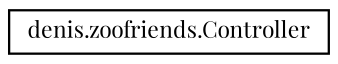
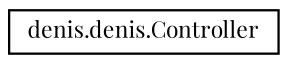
node "denis.zoofriends.Controller": label "denis.zoofriends.Controller" -> "denis.denis.Controller"
